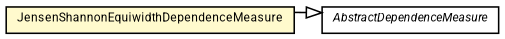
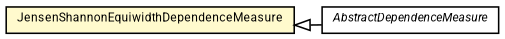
edge "JensenShannonEquiwidthDependenceMeasure" -> "AbstractDependenceMeasure": reversed
